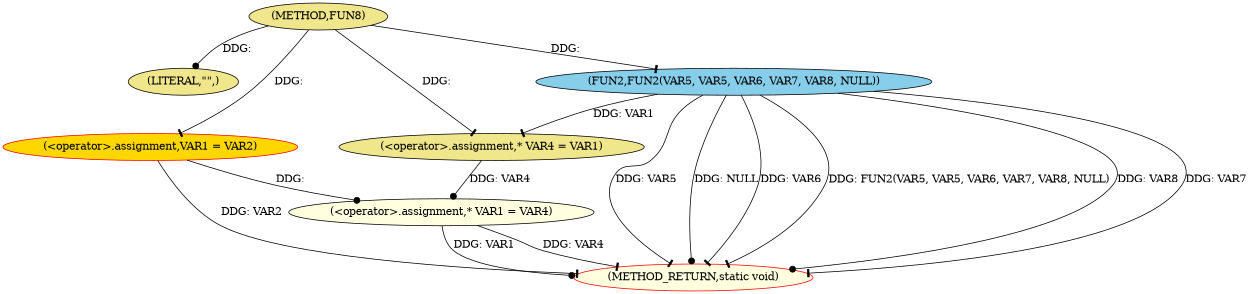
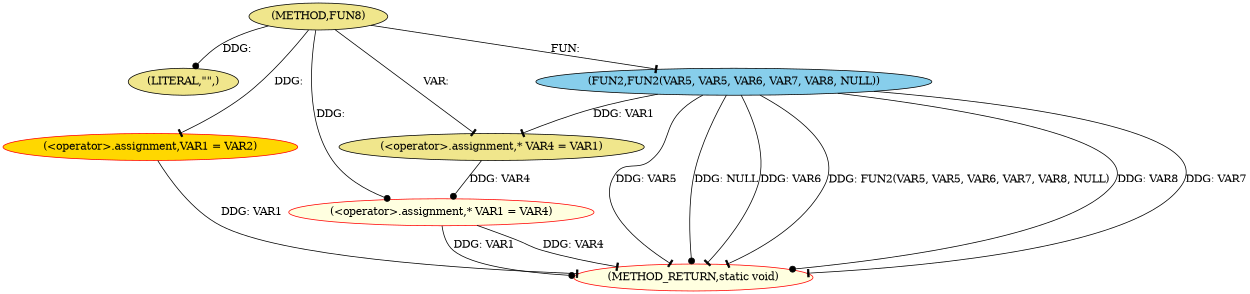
edge "(METHOD,FUN8)" -> "(FUN2,FUN2(VAR5, VAR5, VAR6, VAR7, VAR8, NULL))": label "DDG: " -> "FUN: "
edge "(METHOD,FUN8)" -> "(<operator>.assignment,* VAR4 = VAR1)": label "DDG: " -> "VAR: "
edge "(<operator>.assignment,VAR1 = VAR2)" -> "(<operator>.assignment,* VAR1 = VAR4)": now "(METHOD,FUN8)" -> "(<operator>.assignment,* VAR1 = VAR4)"
edge "(<operator>.assignment,VAR1 = VAR2)" -> "(METHOD_RETURN,static void)": label "DDG: VAR2" -> "DDG: VAR1"
node "(<operator>.assignment,* VAR1 = VAR4)": color black -> red
